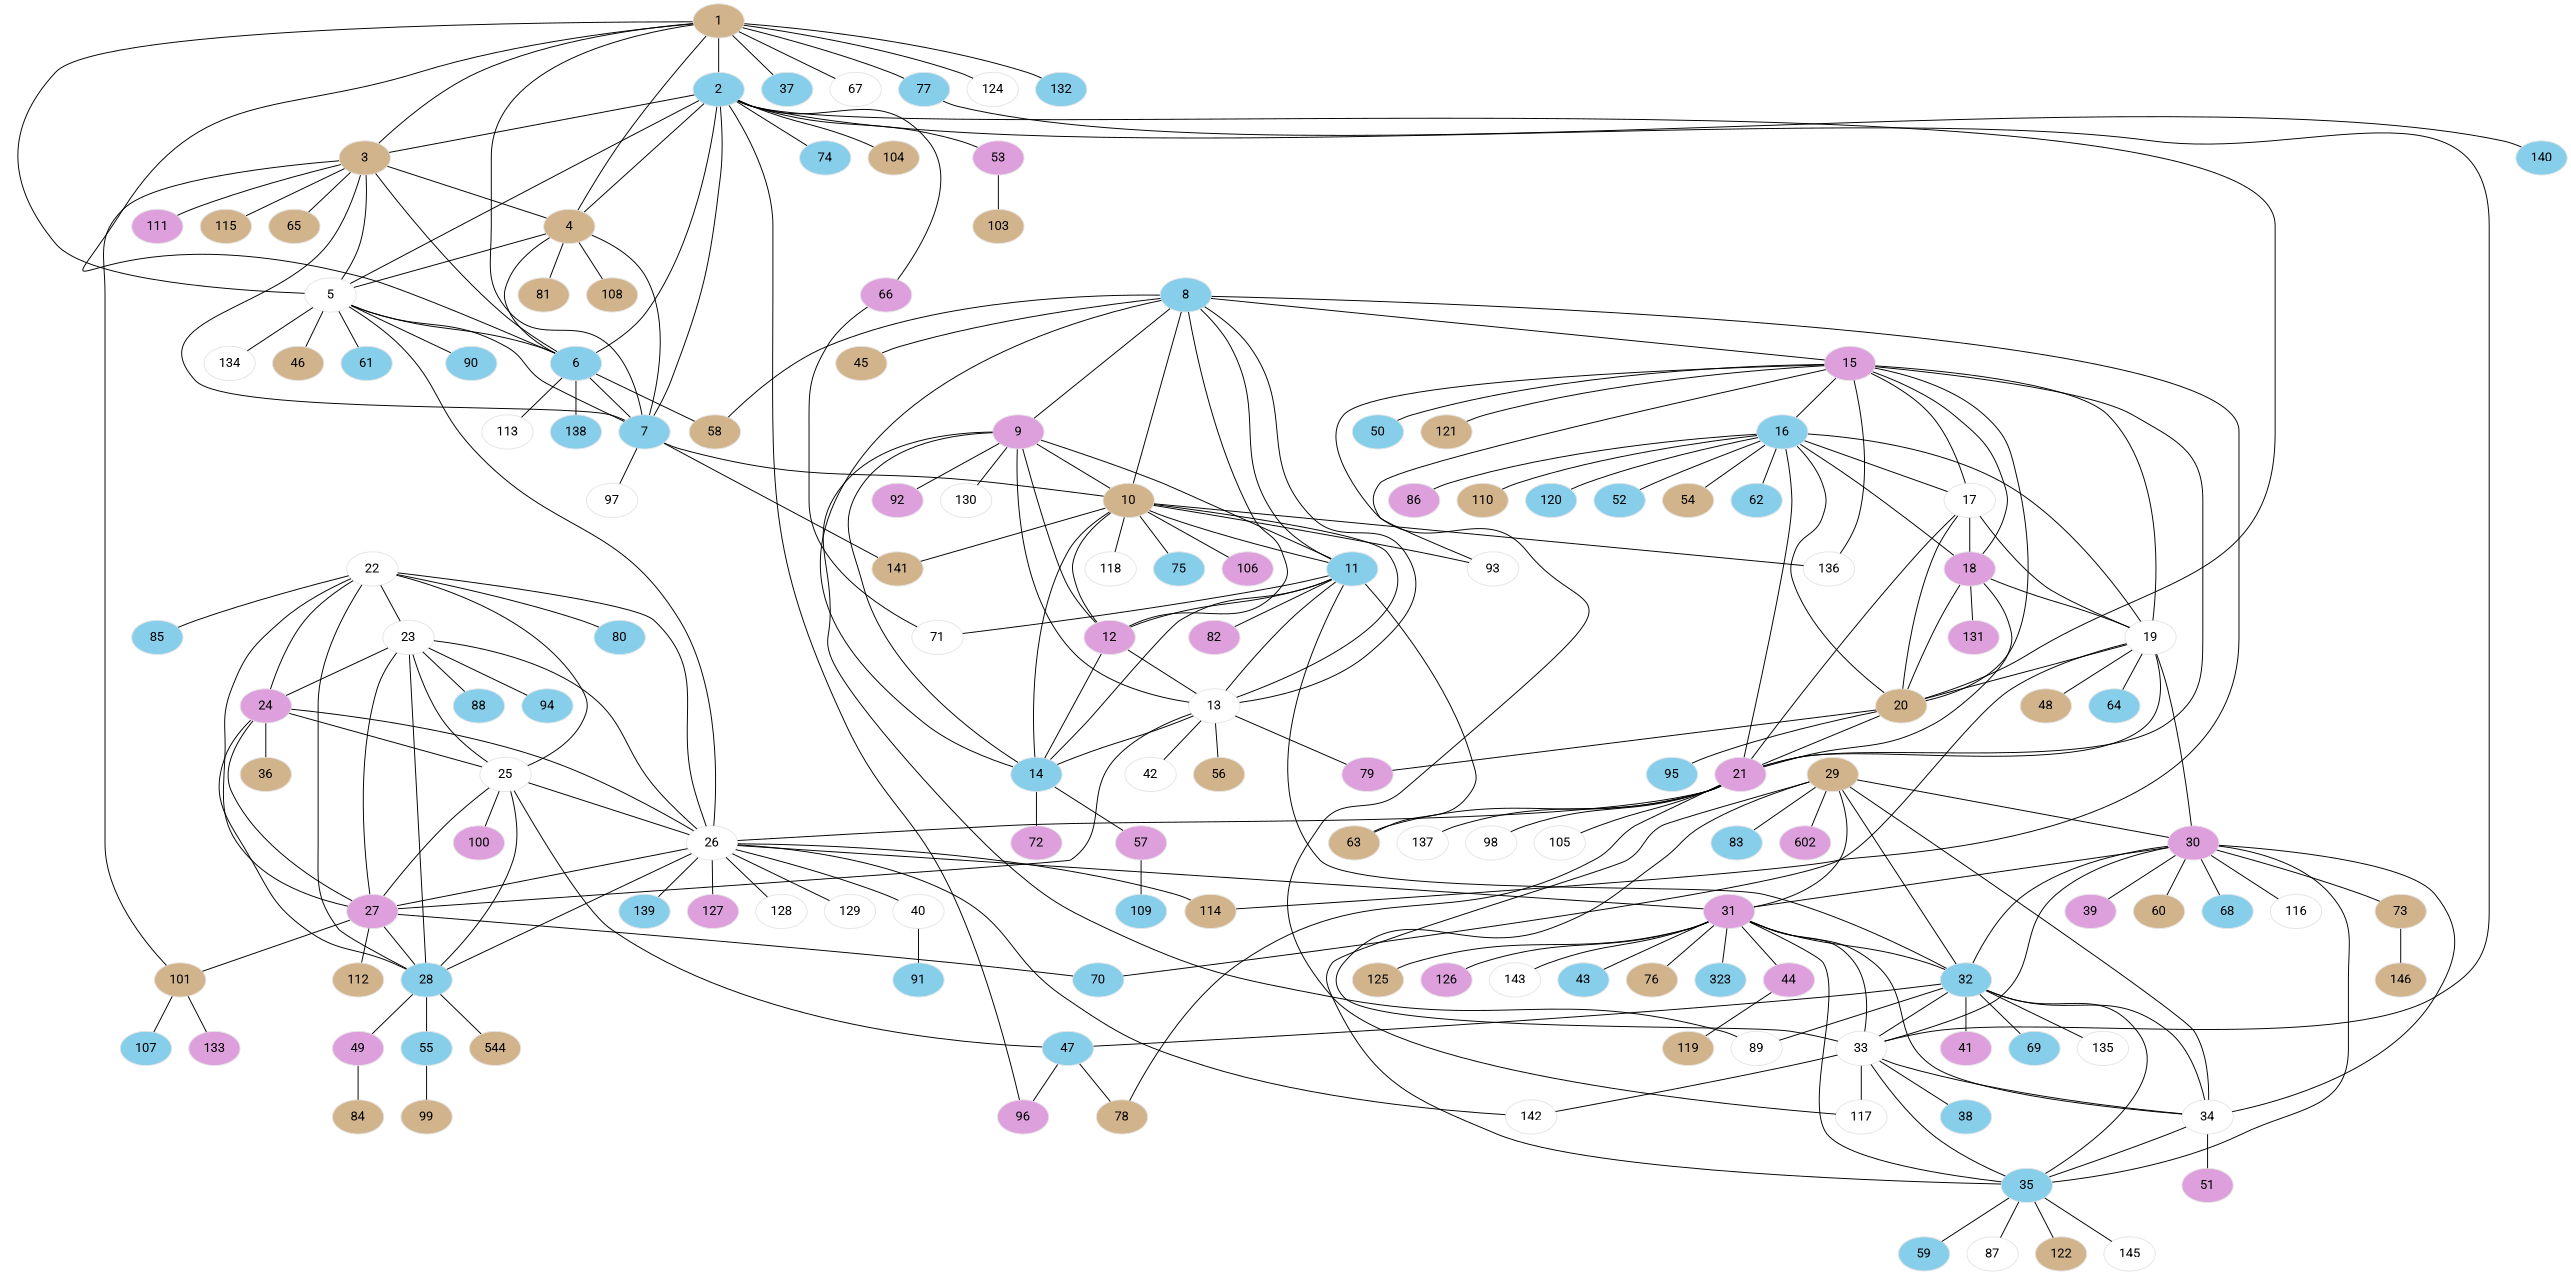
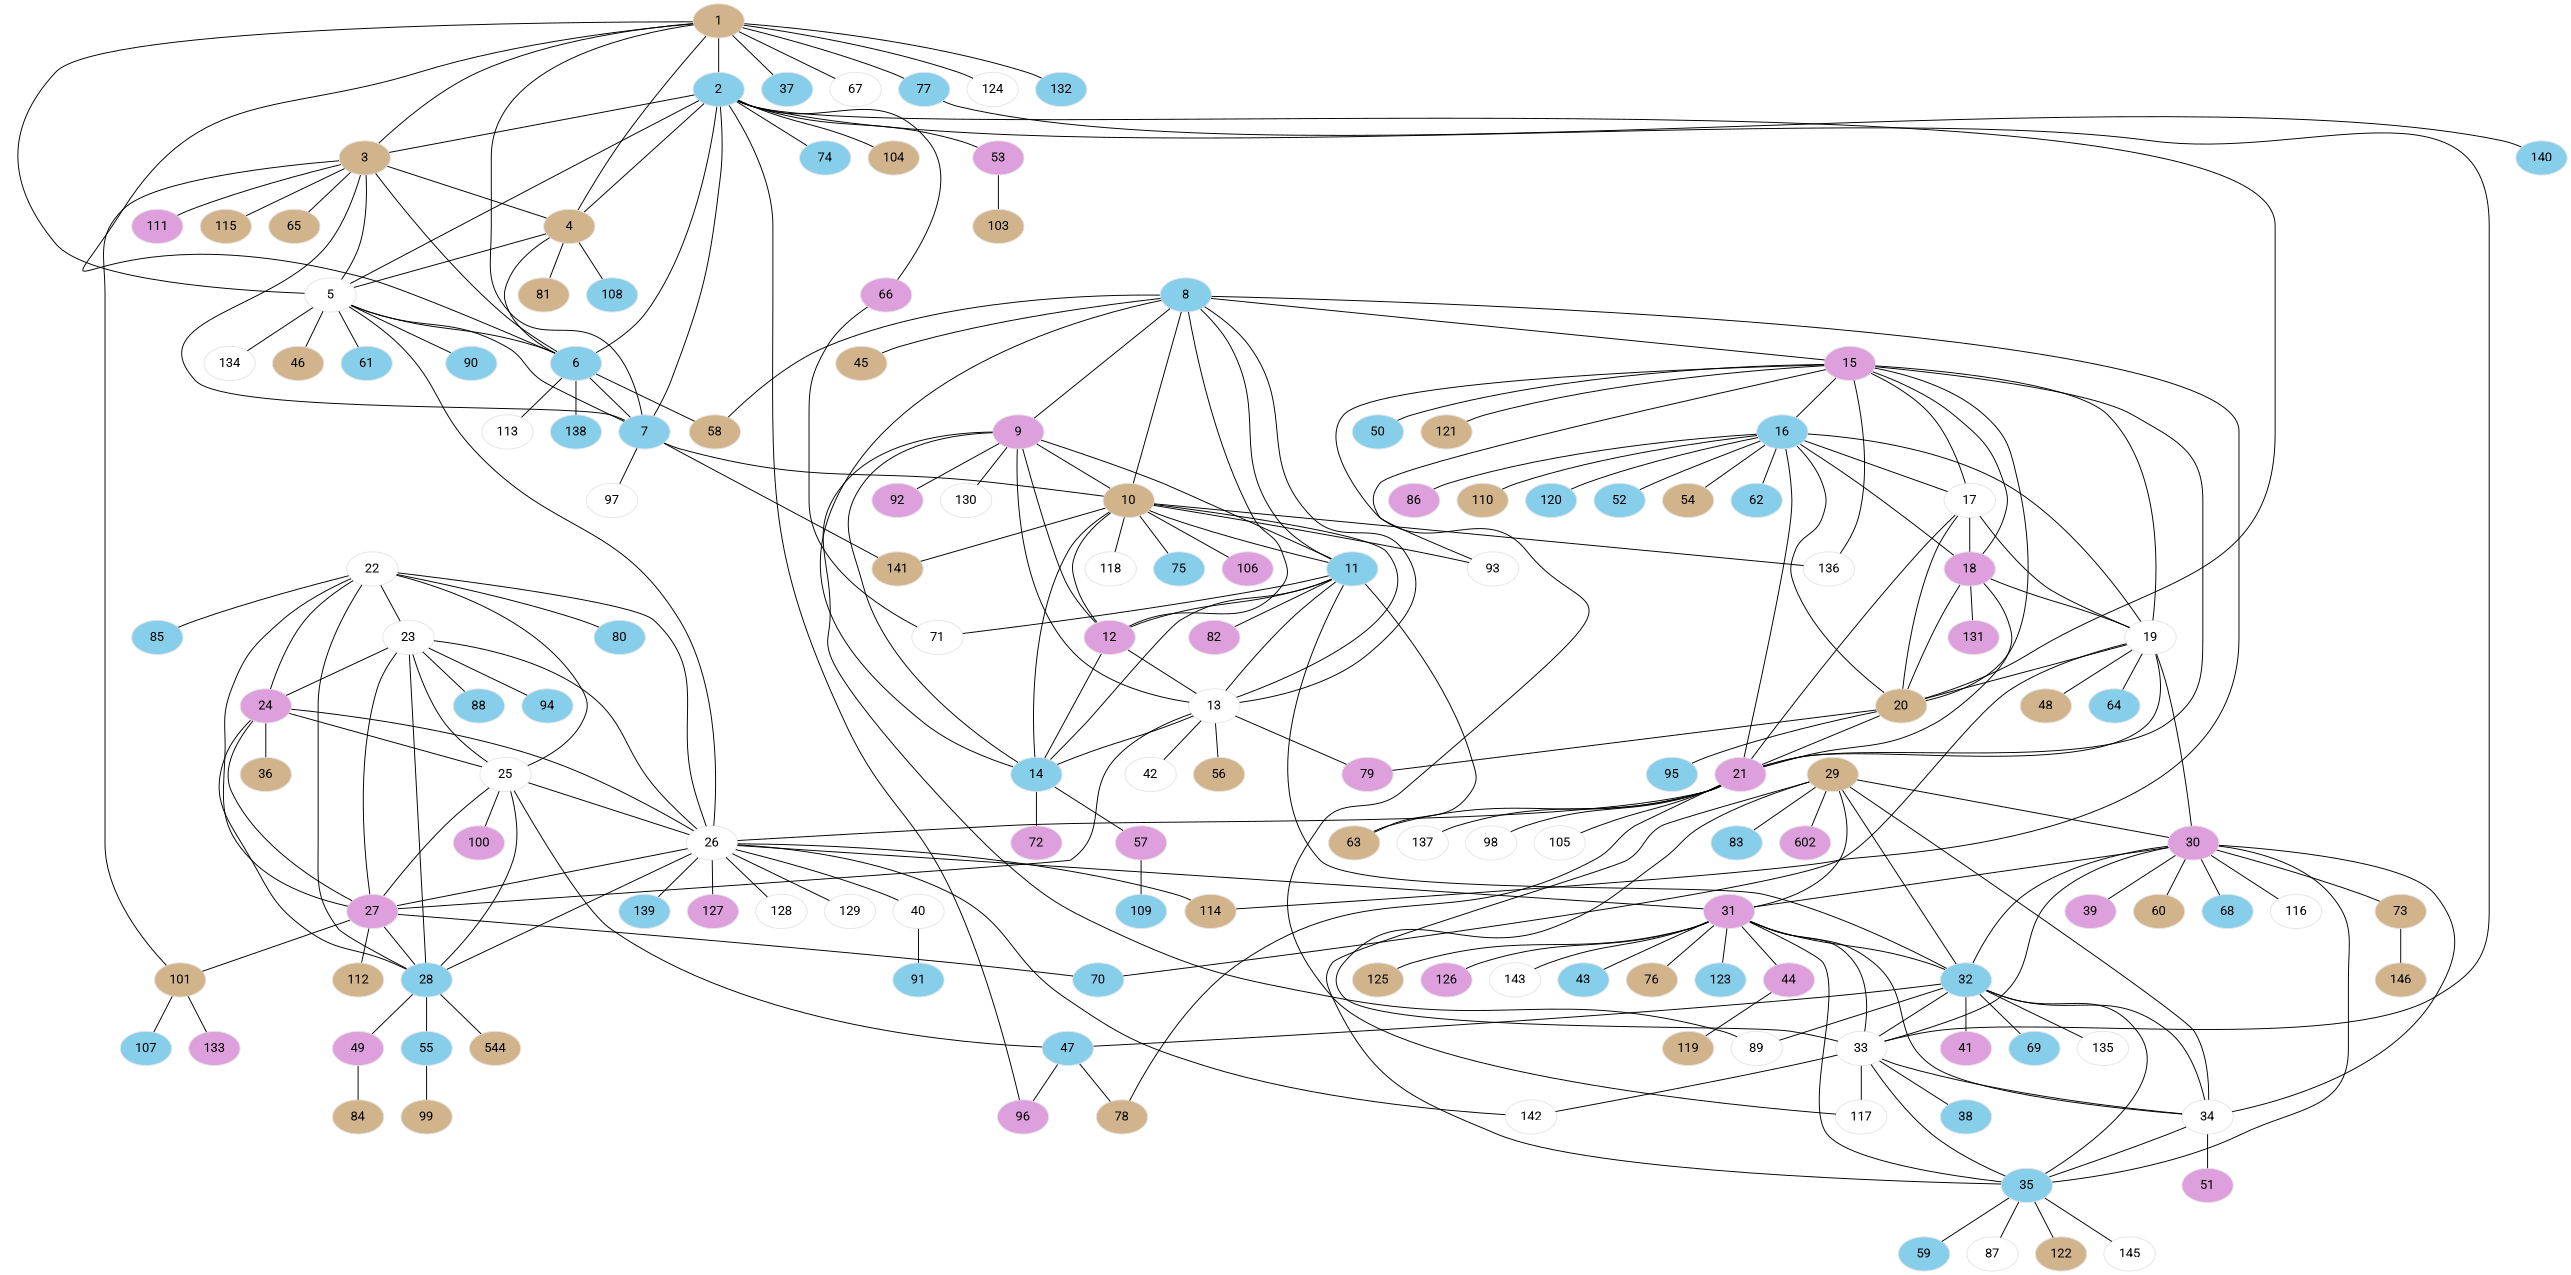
node "108": fillcolor tan -> skyblue
edge "4" -- "7": removed
node "323": label "323" -> "123"
